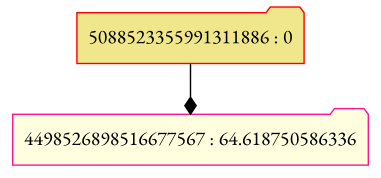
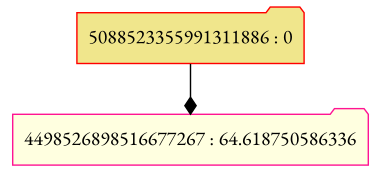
node "4498526898516677567 : 64.618750586336": label "4498526898516677567 : 64.618750586336" -> "4498526898516677267 : 64.618750586336"
